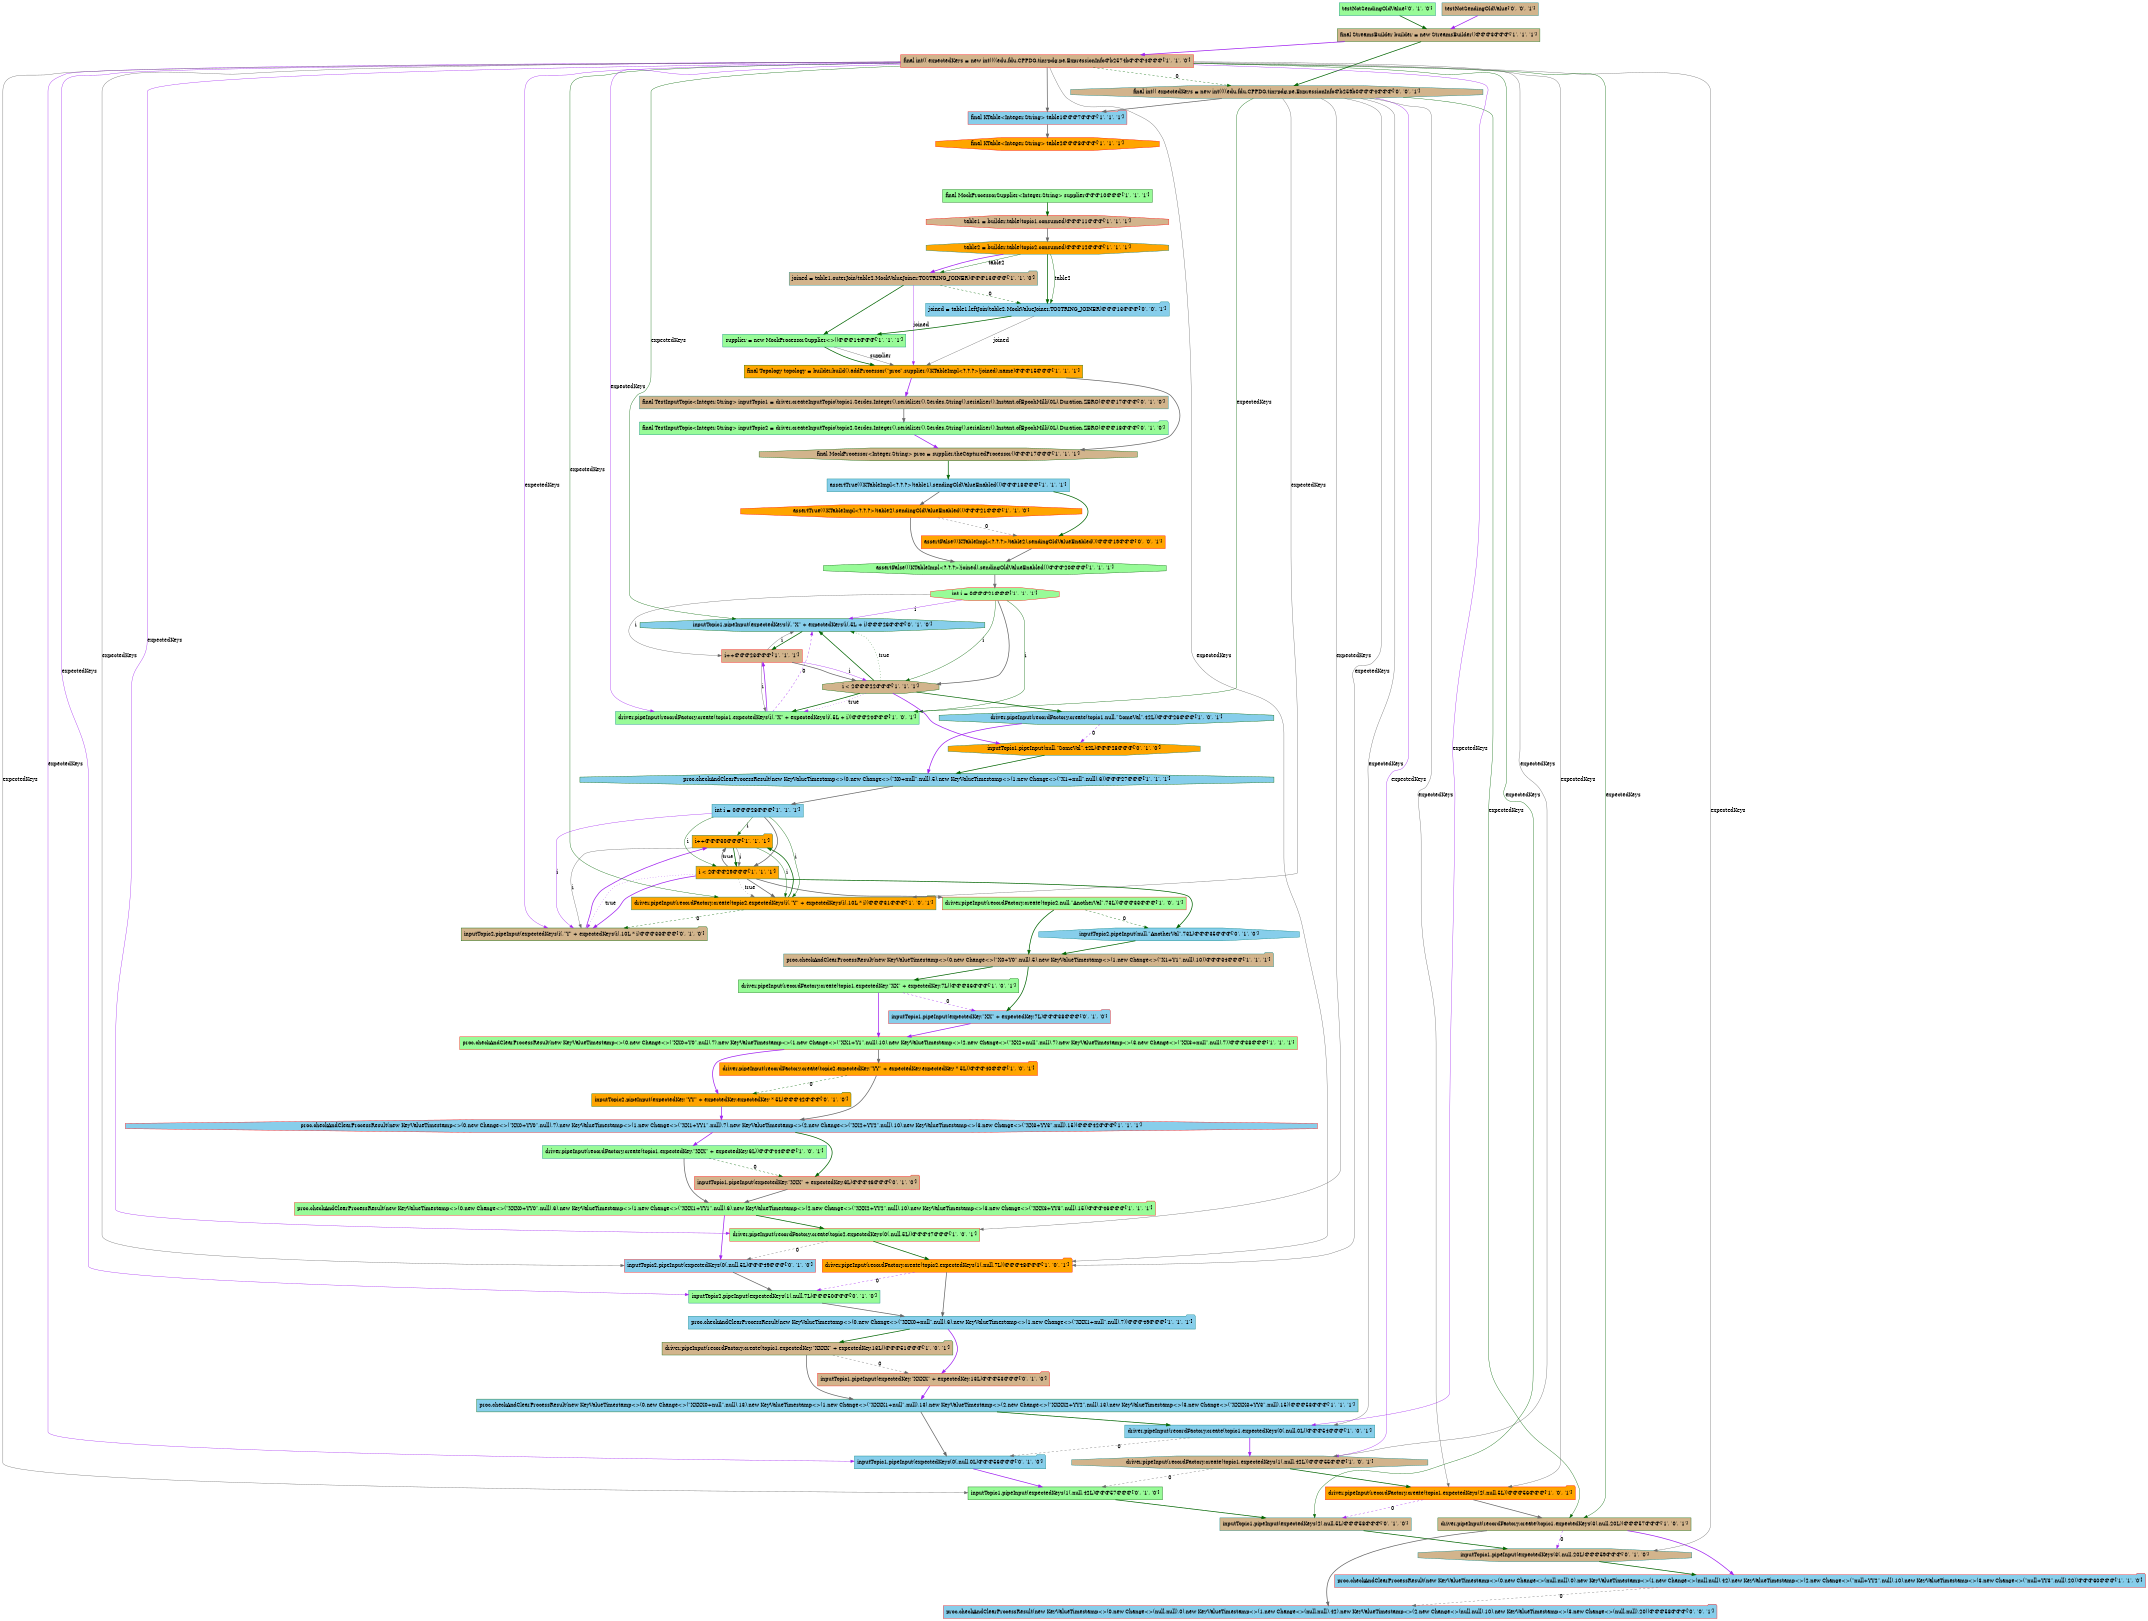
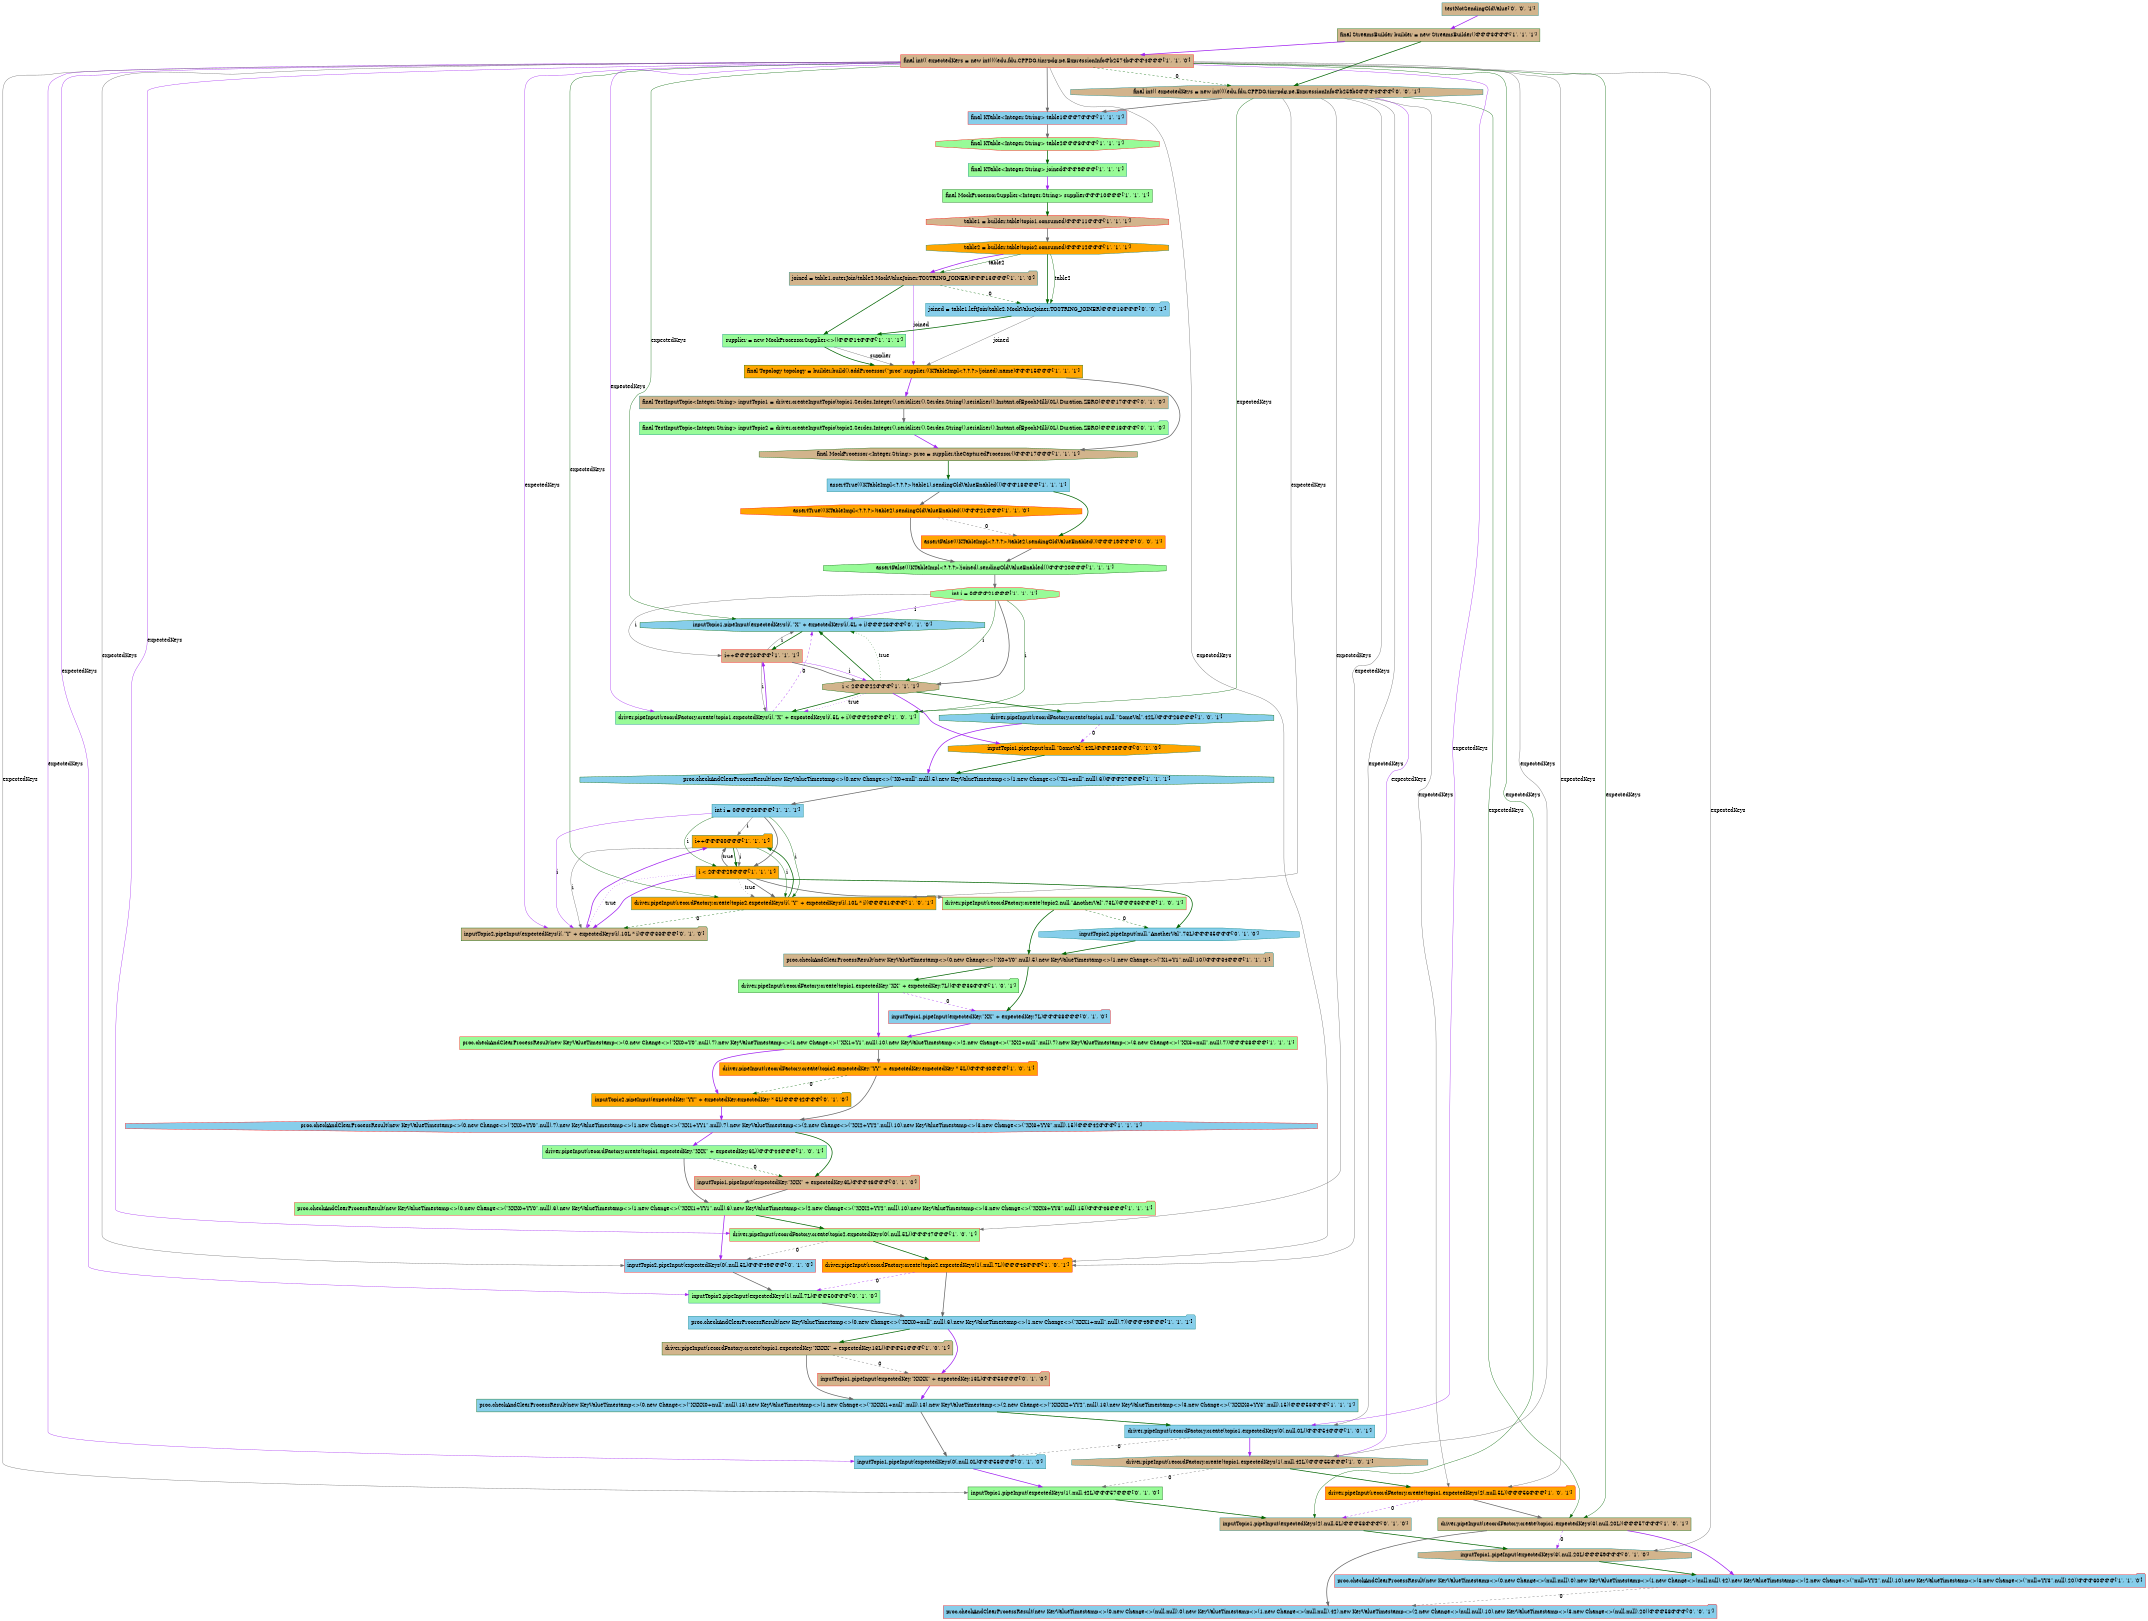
node "testNotSendingOldValue['0', '1', '0']": removed
node "final KTable<Integer,String> table2@@@8@@@['1', '1', '1']": fillcolor orange -> palegreen
node "final KTable<Integer,String> joined@@@9@@@['1', '1', '1']": added
edge "int i = 0@@@28@@@['1', '1', '1']" -> "i++@@@30@@@['1', '1', '1']": color darkgreen -> gray40
